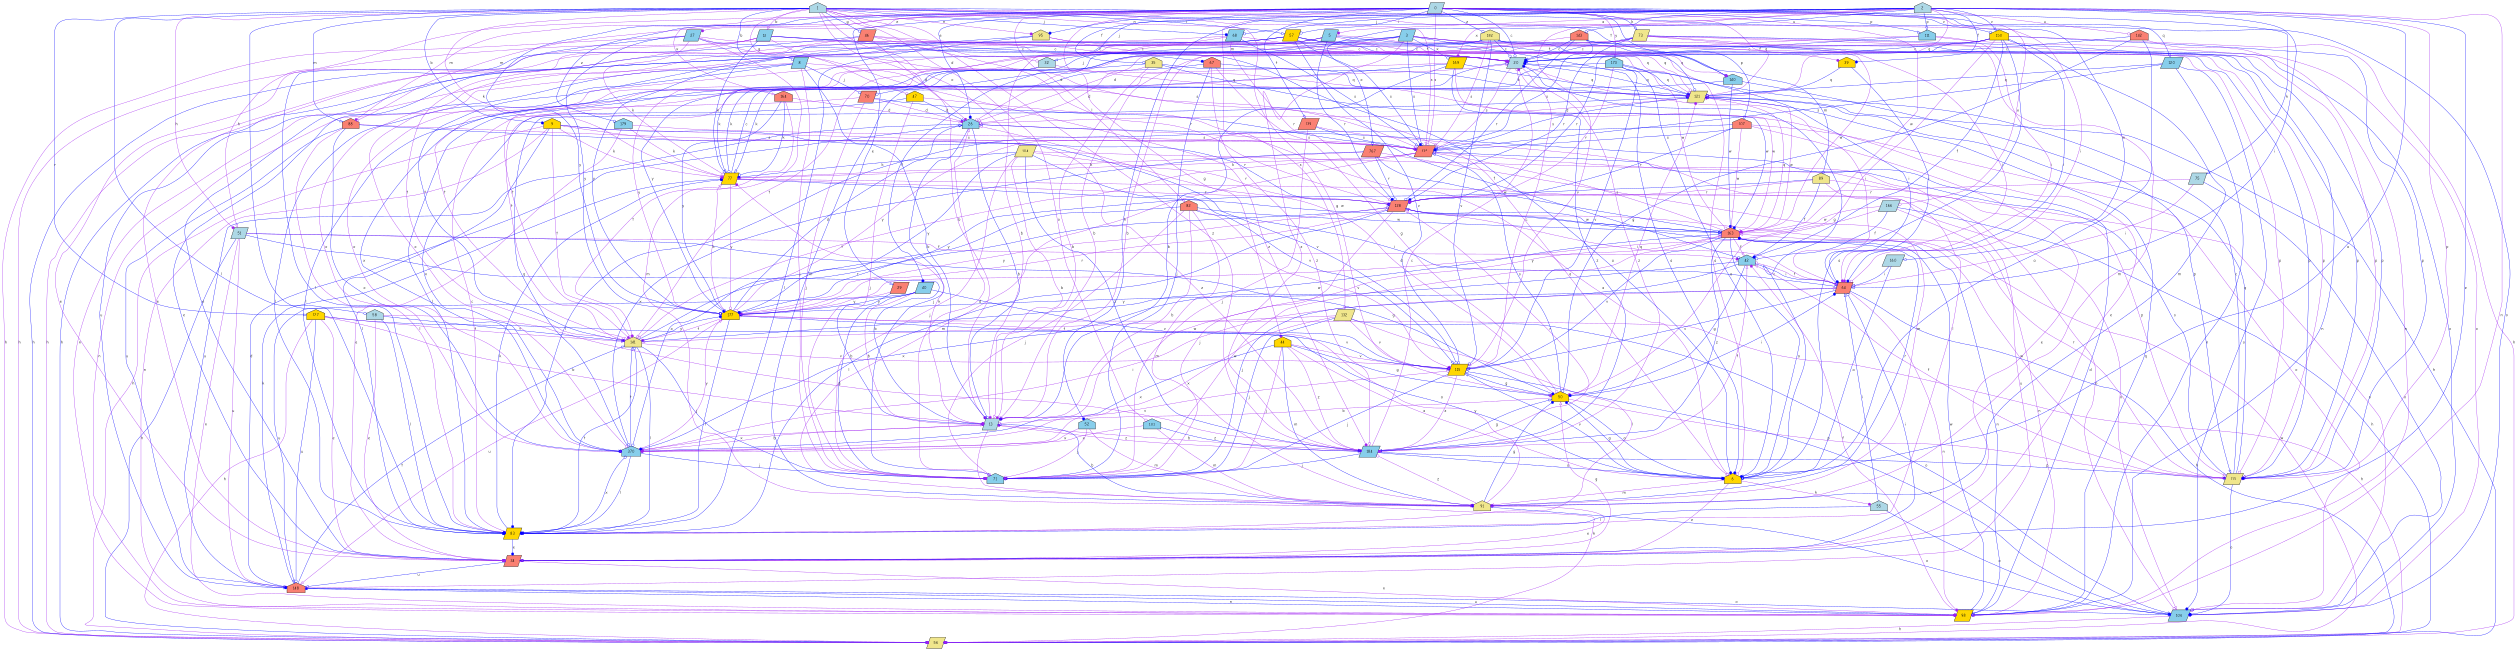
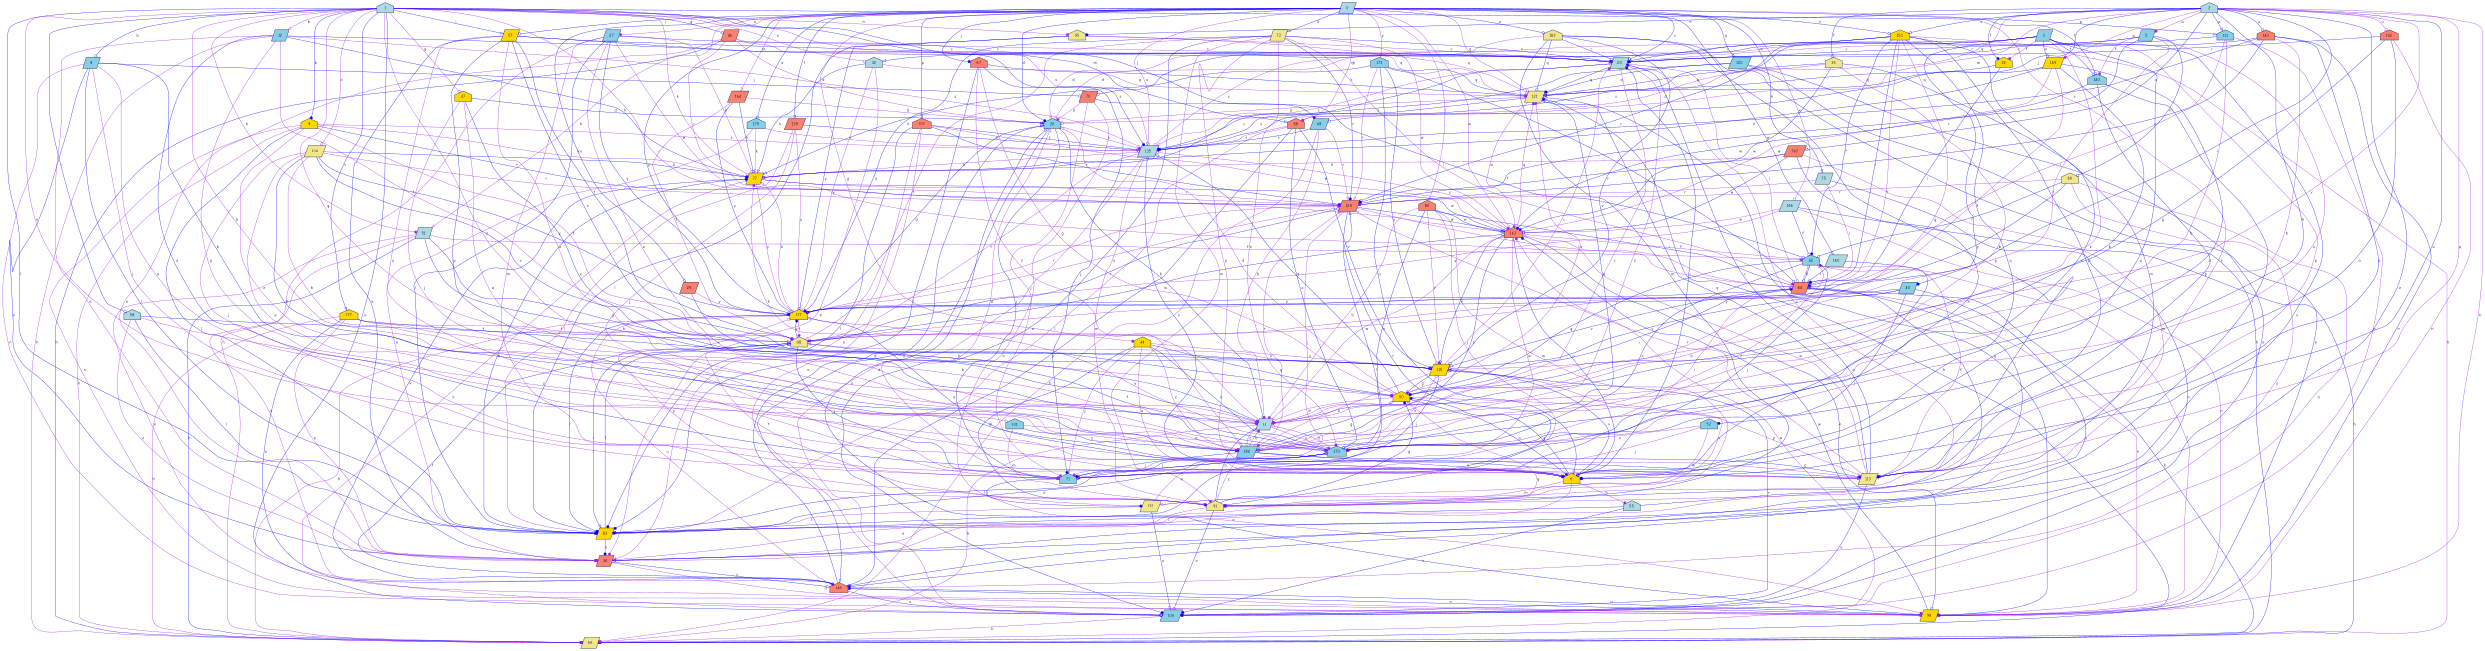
edge "68" -> "20": removed, label "c"
node "164": shape house -> parallelogram
node "135": fillcolor salmon -> lightblue
edge "132" -> "71": reversed
